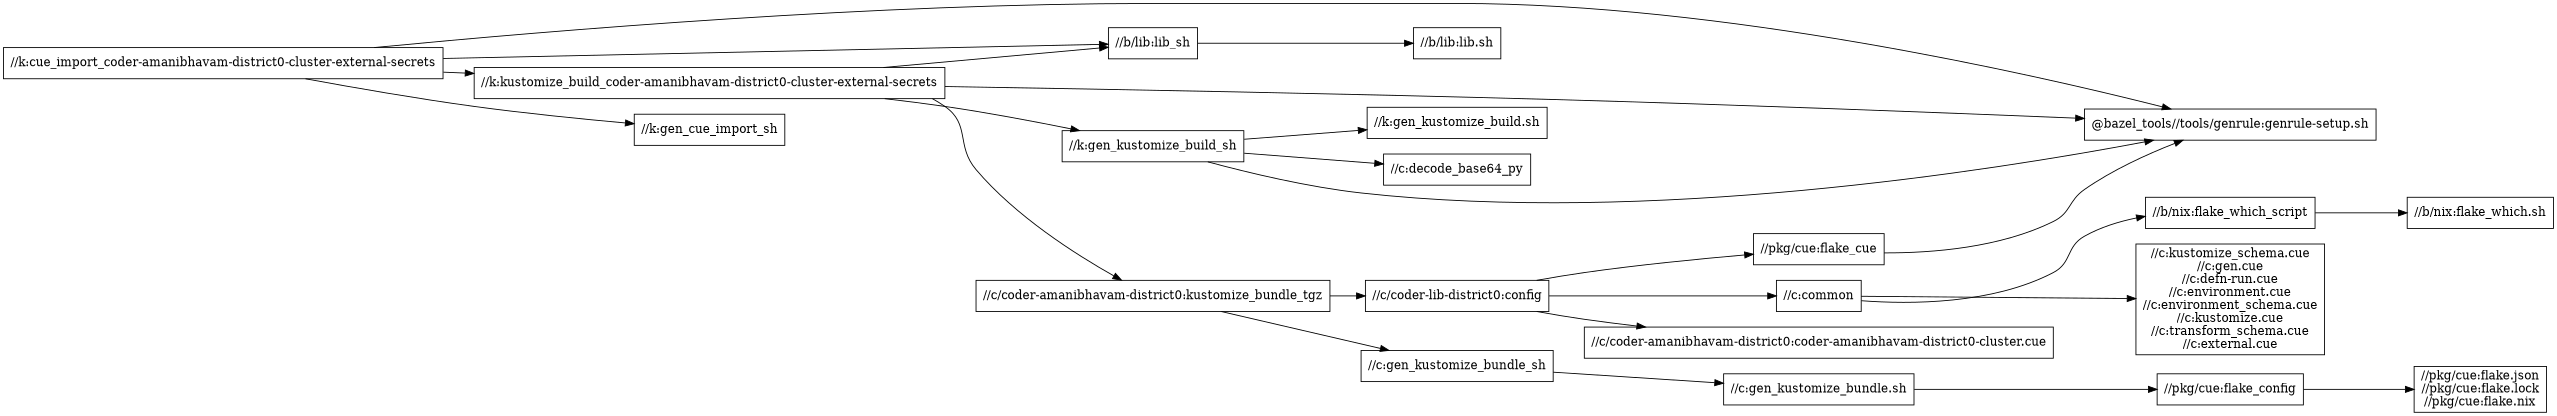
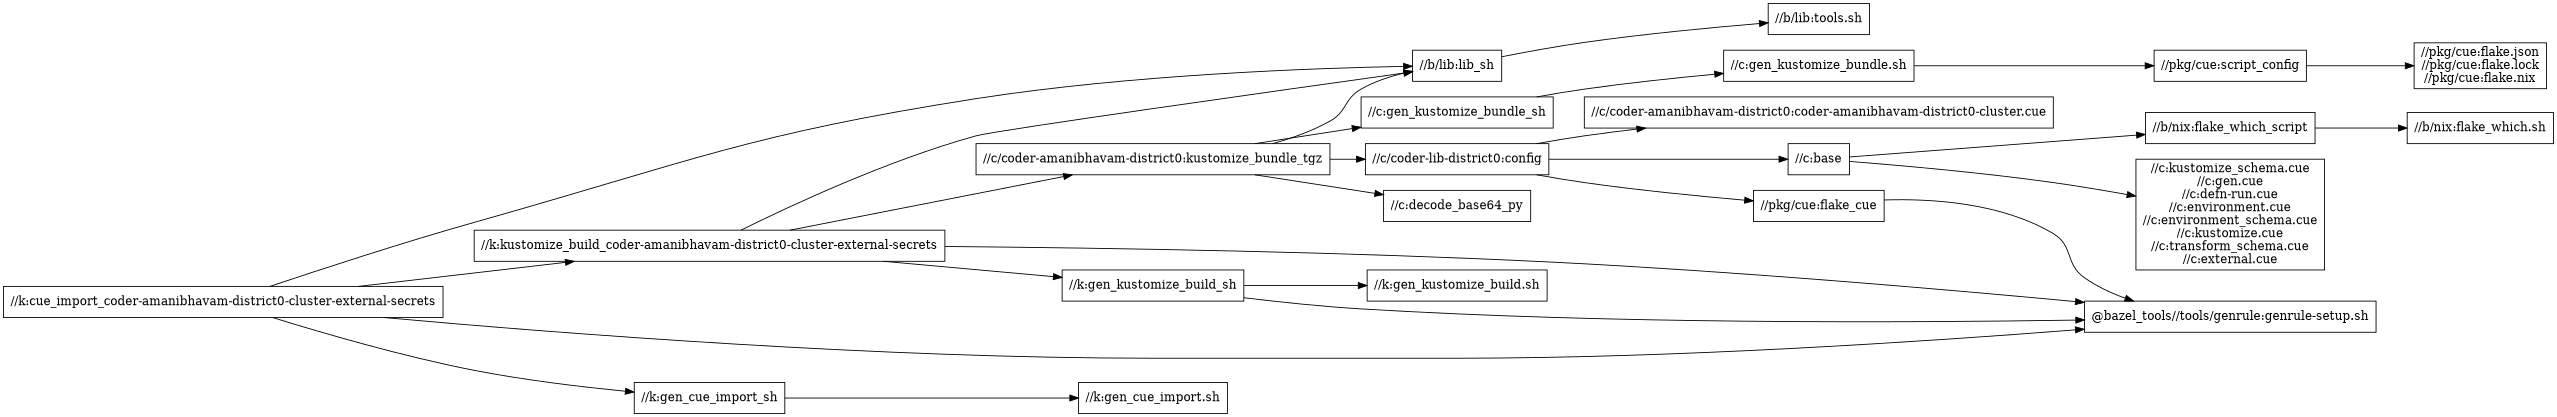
node "//b/lib:lib.sh": label "//b/lib:lib.sh" -> "//b/lib:tools.sh"
edge "//c/coder-amanibhavam-district0:kustomize_bundle_tgz" -> "//b/lib:lib_sh": added
edge "//k:gen_kustomize_build_sh" -> "//c:decode_base64_py": now "//c/coder-amanibhavam-district0:kustomize_bundle_tgz" -> "//c:decode_base64_py"
node "//c:common": label "//c:common" -> "//c:base"
node "//pkg/cue:flake_config": label "//pkg/cue:flake_config" -> "//pkg/cue:script_config"
node "//k:gen_cue_import.sh": added
